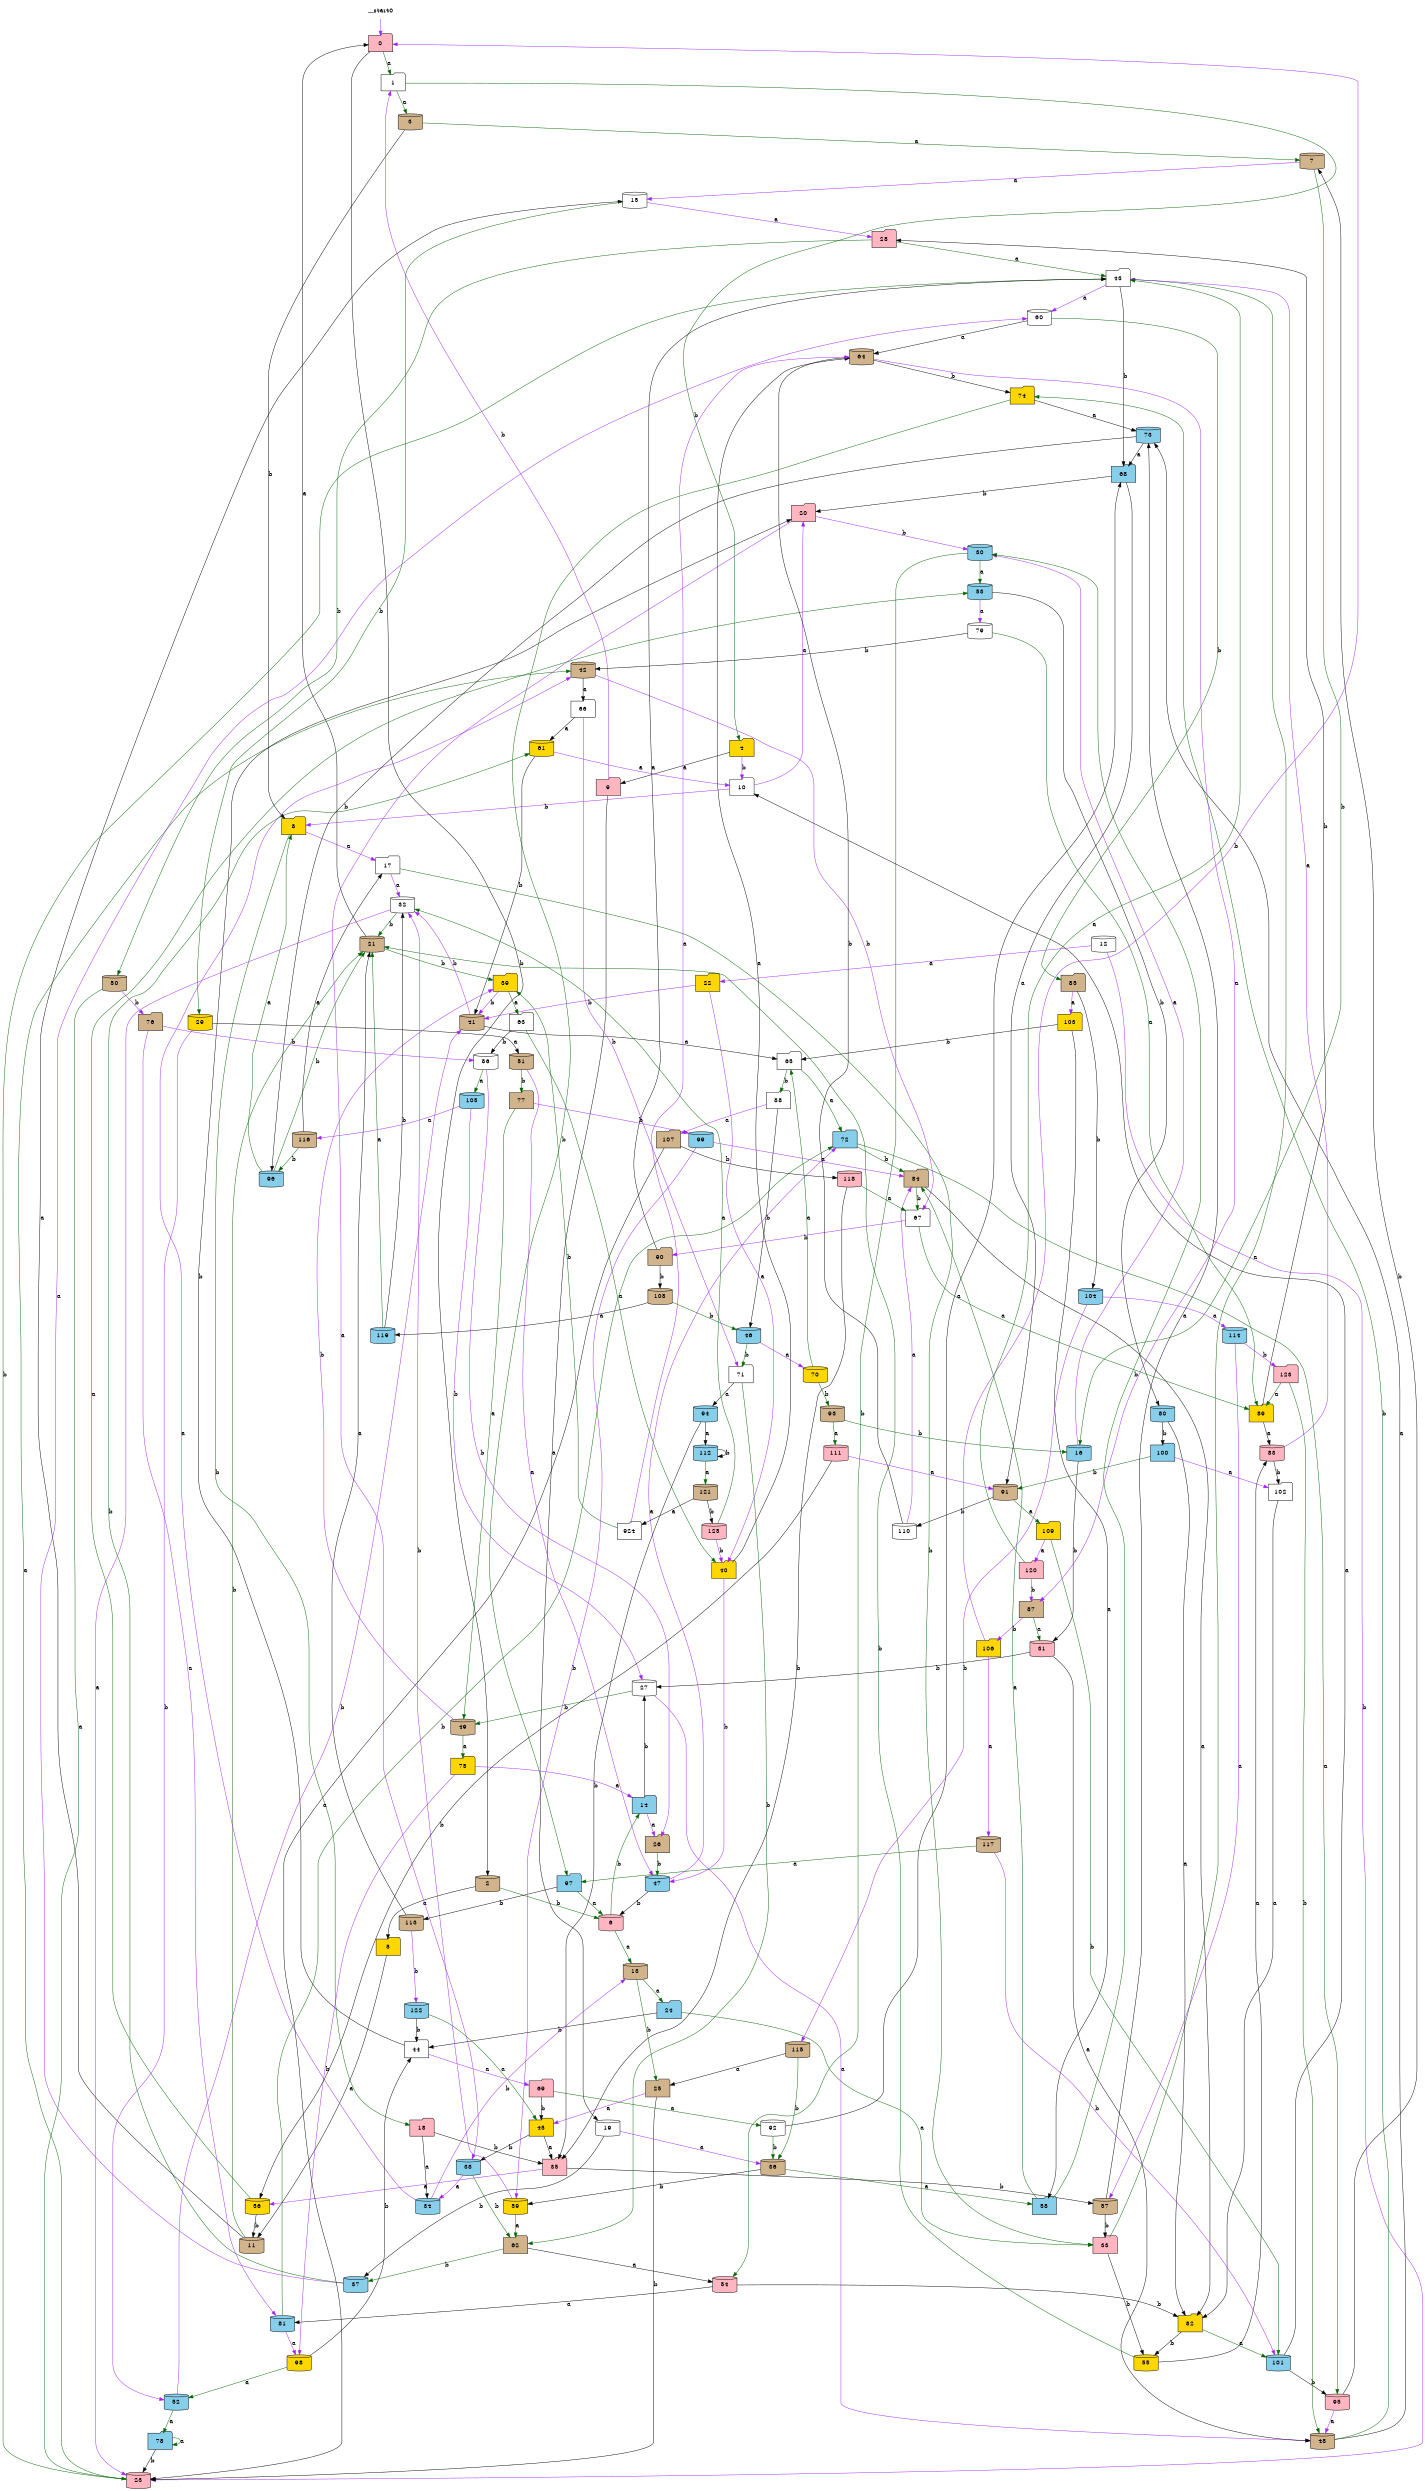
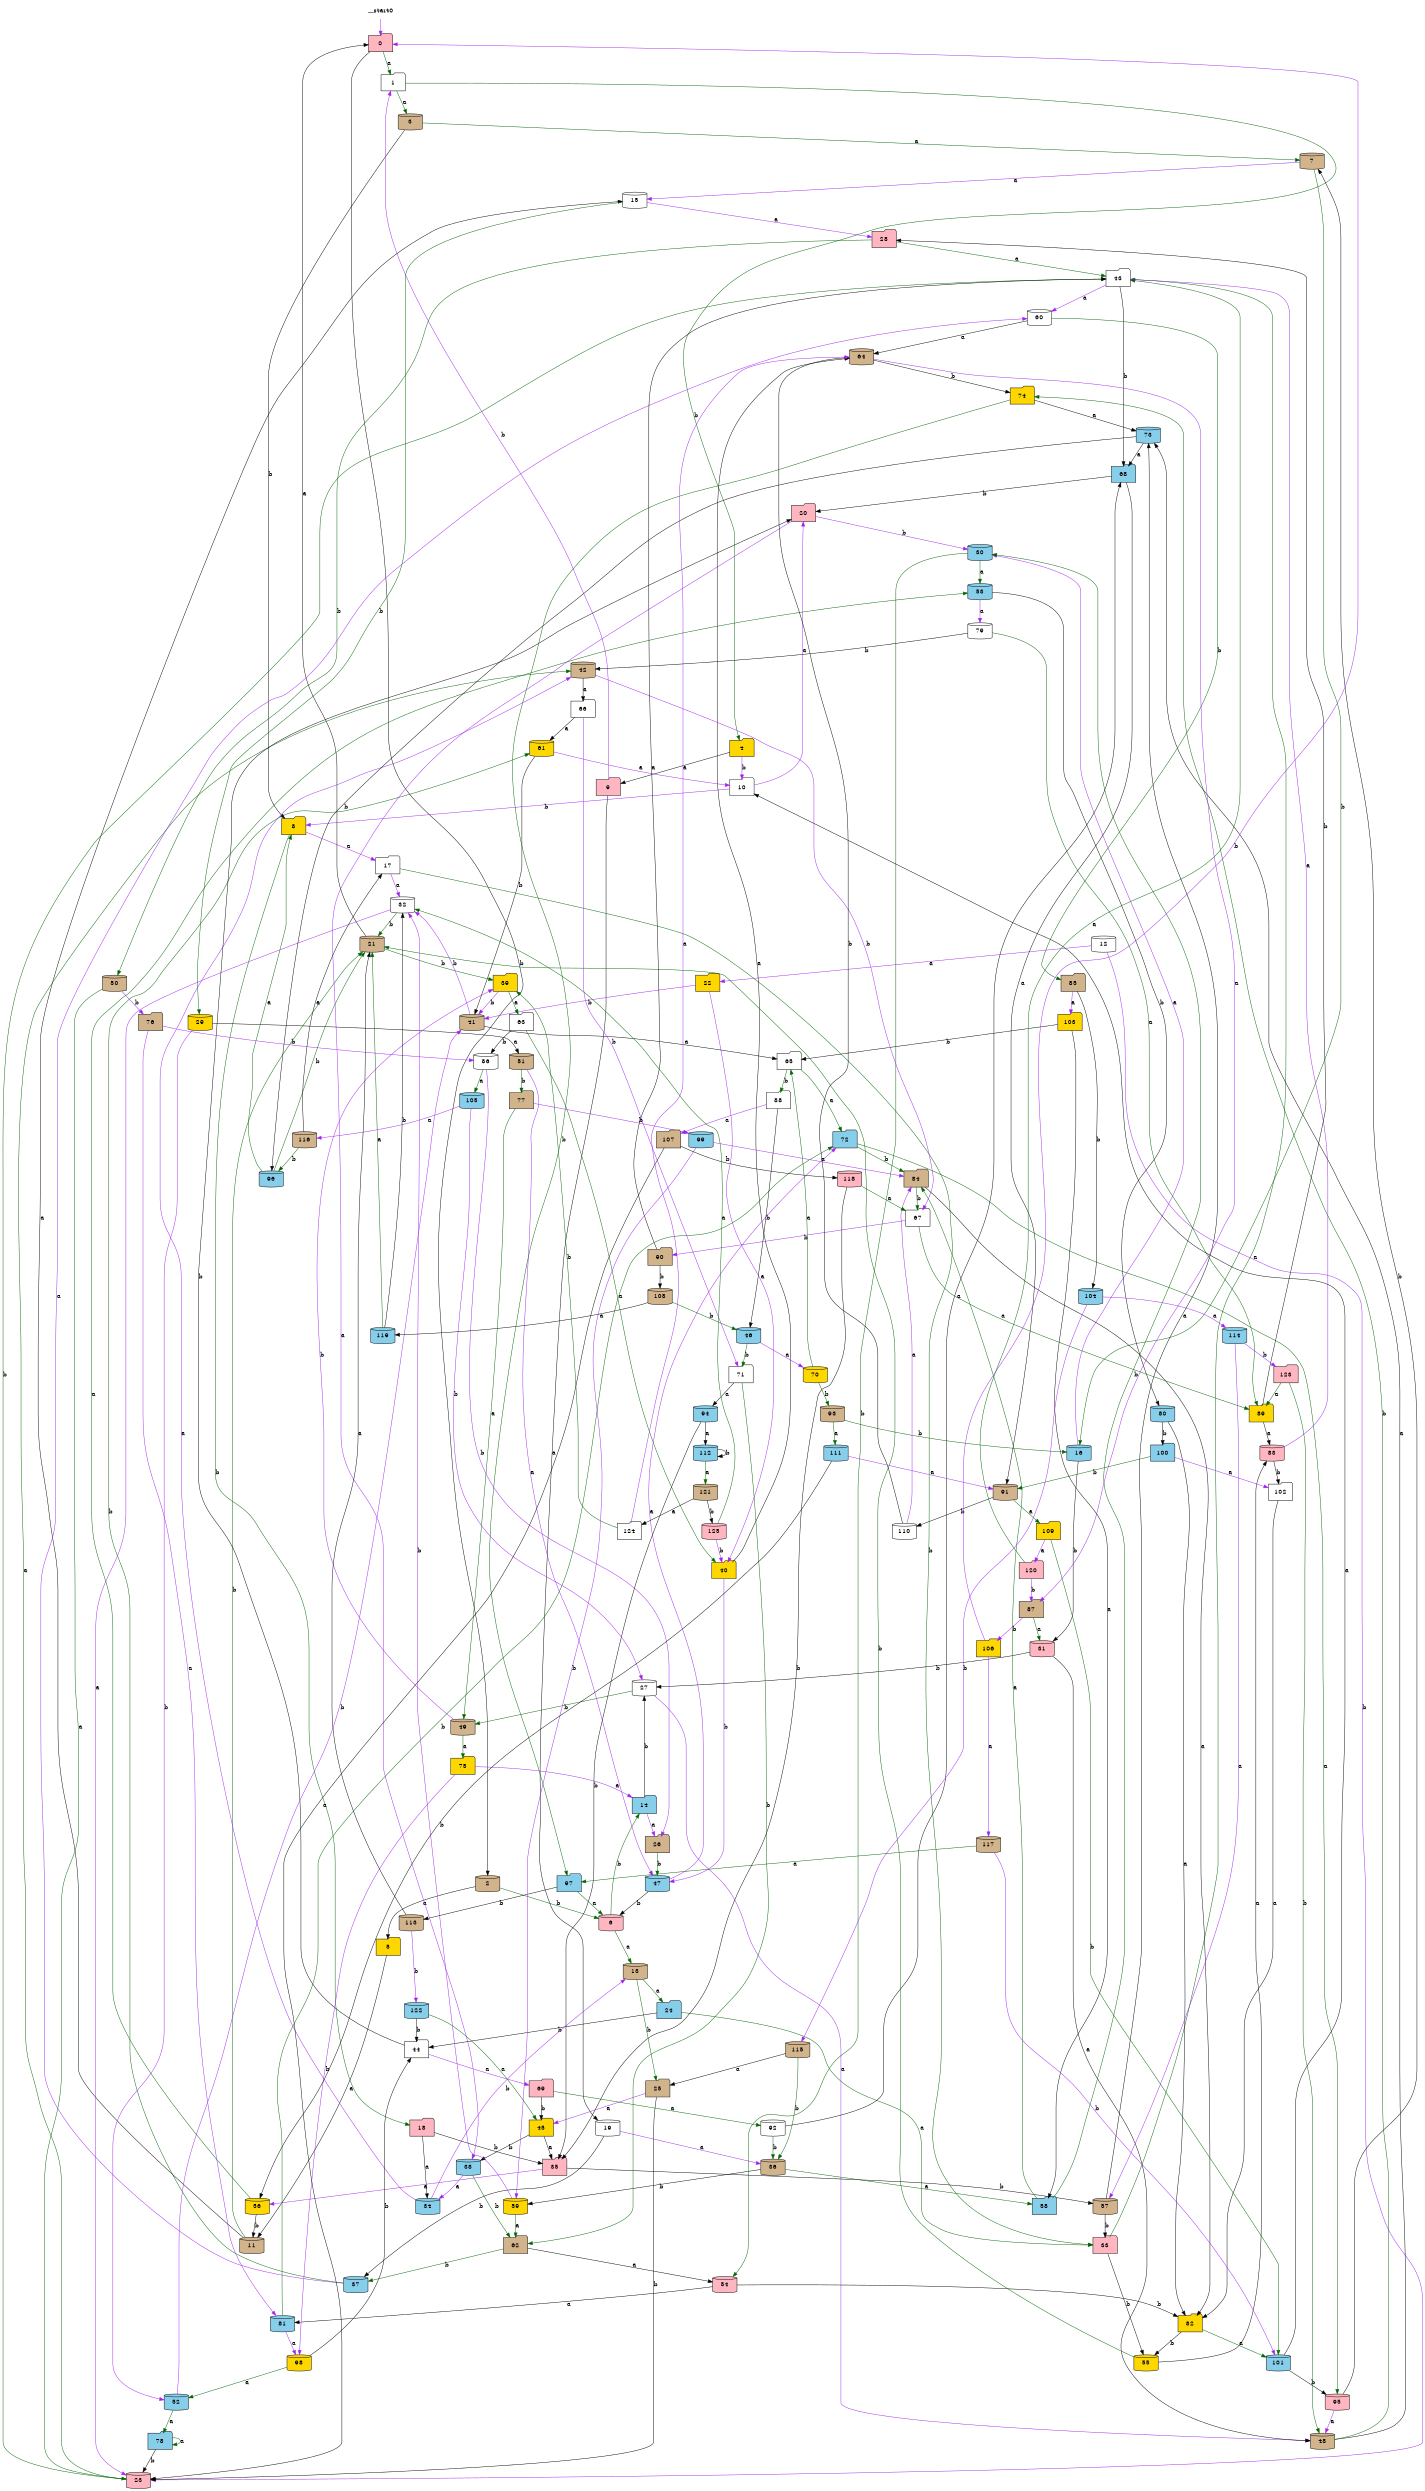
node "111": fillcolor lightpink -> skyblue
node "924": label "924" -> "124"
